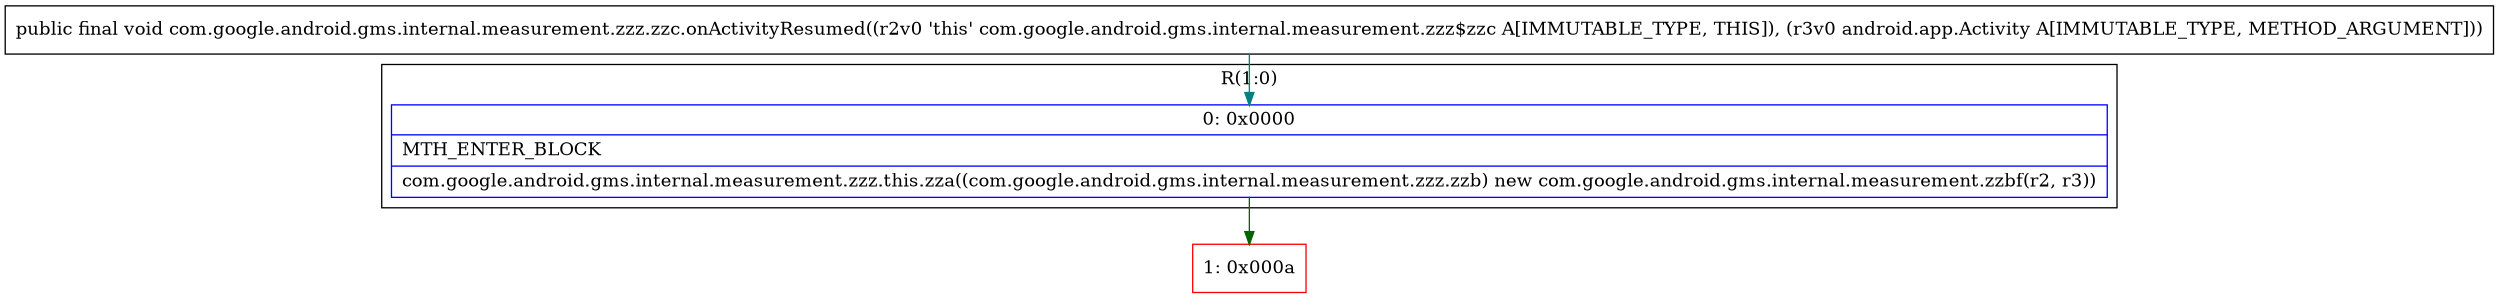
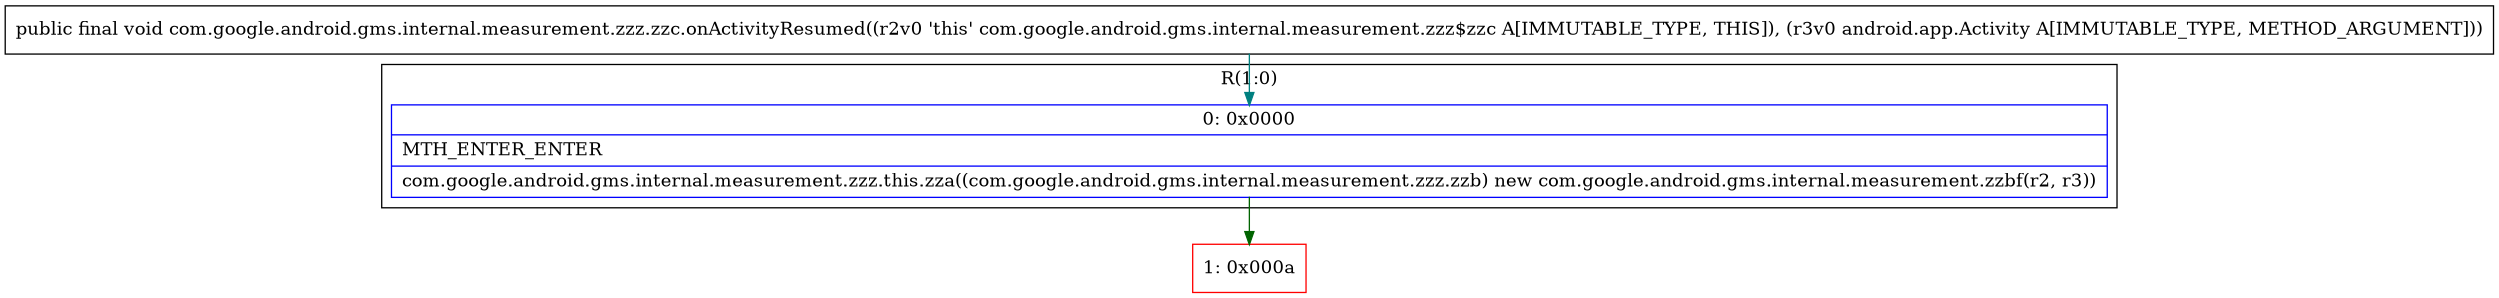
node "0: 0x0000": text "MTH_ENTER_BLOCK" -> "MTH_ENTER_ENTER"
